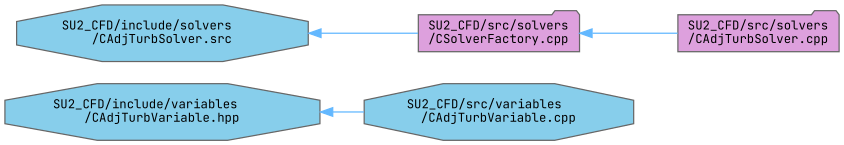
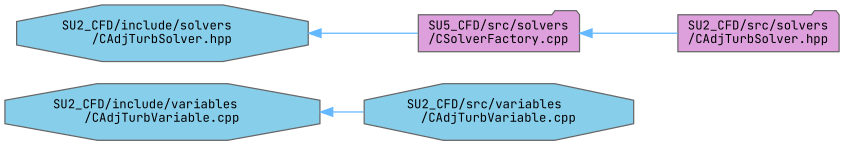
node "SU2_CFD/include/solvers /CAdjTurbSolver.src": label "SU2_CFD/include/solvers /CAdjTurbSolver.src" -> "SU2_CFD/include/solvers /CAdjTurbSolver.hpp"
node "SU2_CFD/src/solvers /CSolverFactory.cpp": label "SU2_CFD/src/solvers /CSolverFactory.cpp" -> "SU5_CFD/src/solvers /CSolverFactory.cpp"
node "SU2_CFD/src/solvers /CAdjTurbSolver.cpp": label "SU2_CFD/src/solvers /CAdjTurbSolver.cpp" -> "SU2_CFD/src/solvers /CAdjTurbSolver.hpp"
node "SU2_CFD/include/variables /CAdjTurbVariable.hpp": label "SU2_CFD/include/variables /CAdjTurbVariable.hpp" -> "SU2_CFD/include/variables /CAdjTurbVariable.cpp"
